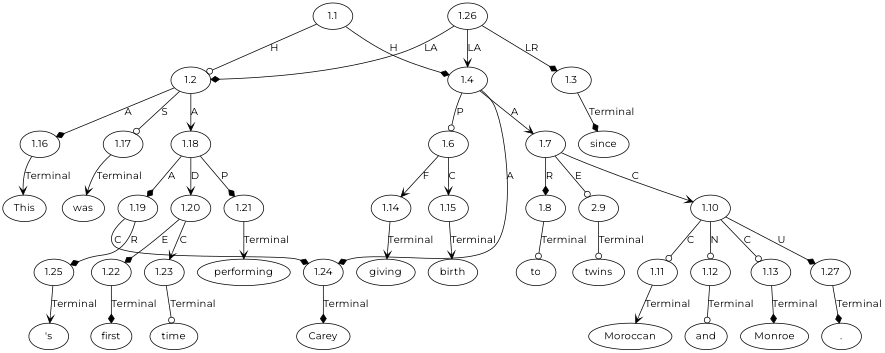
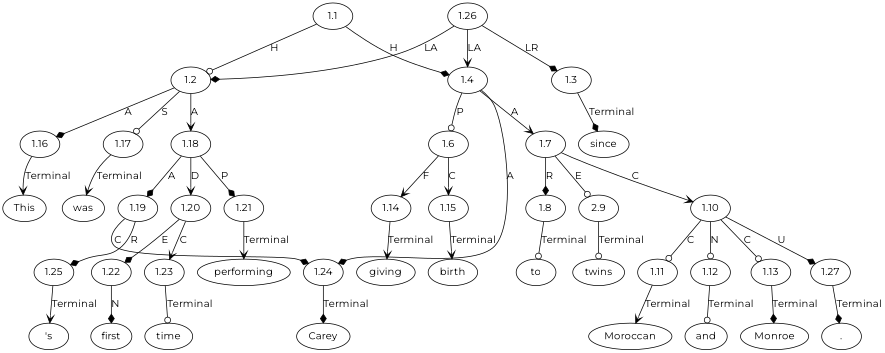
edge "1.22" -> "first": label "Terminal" -> "N"
